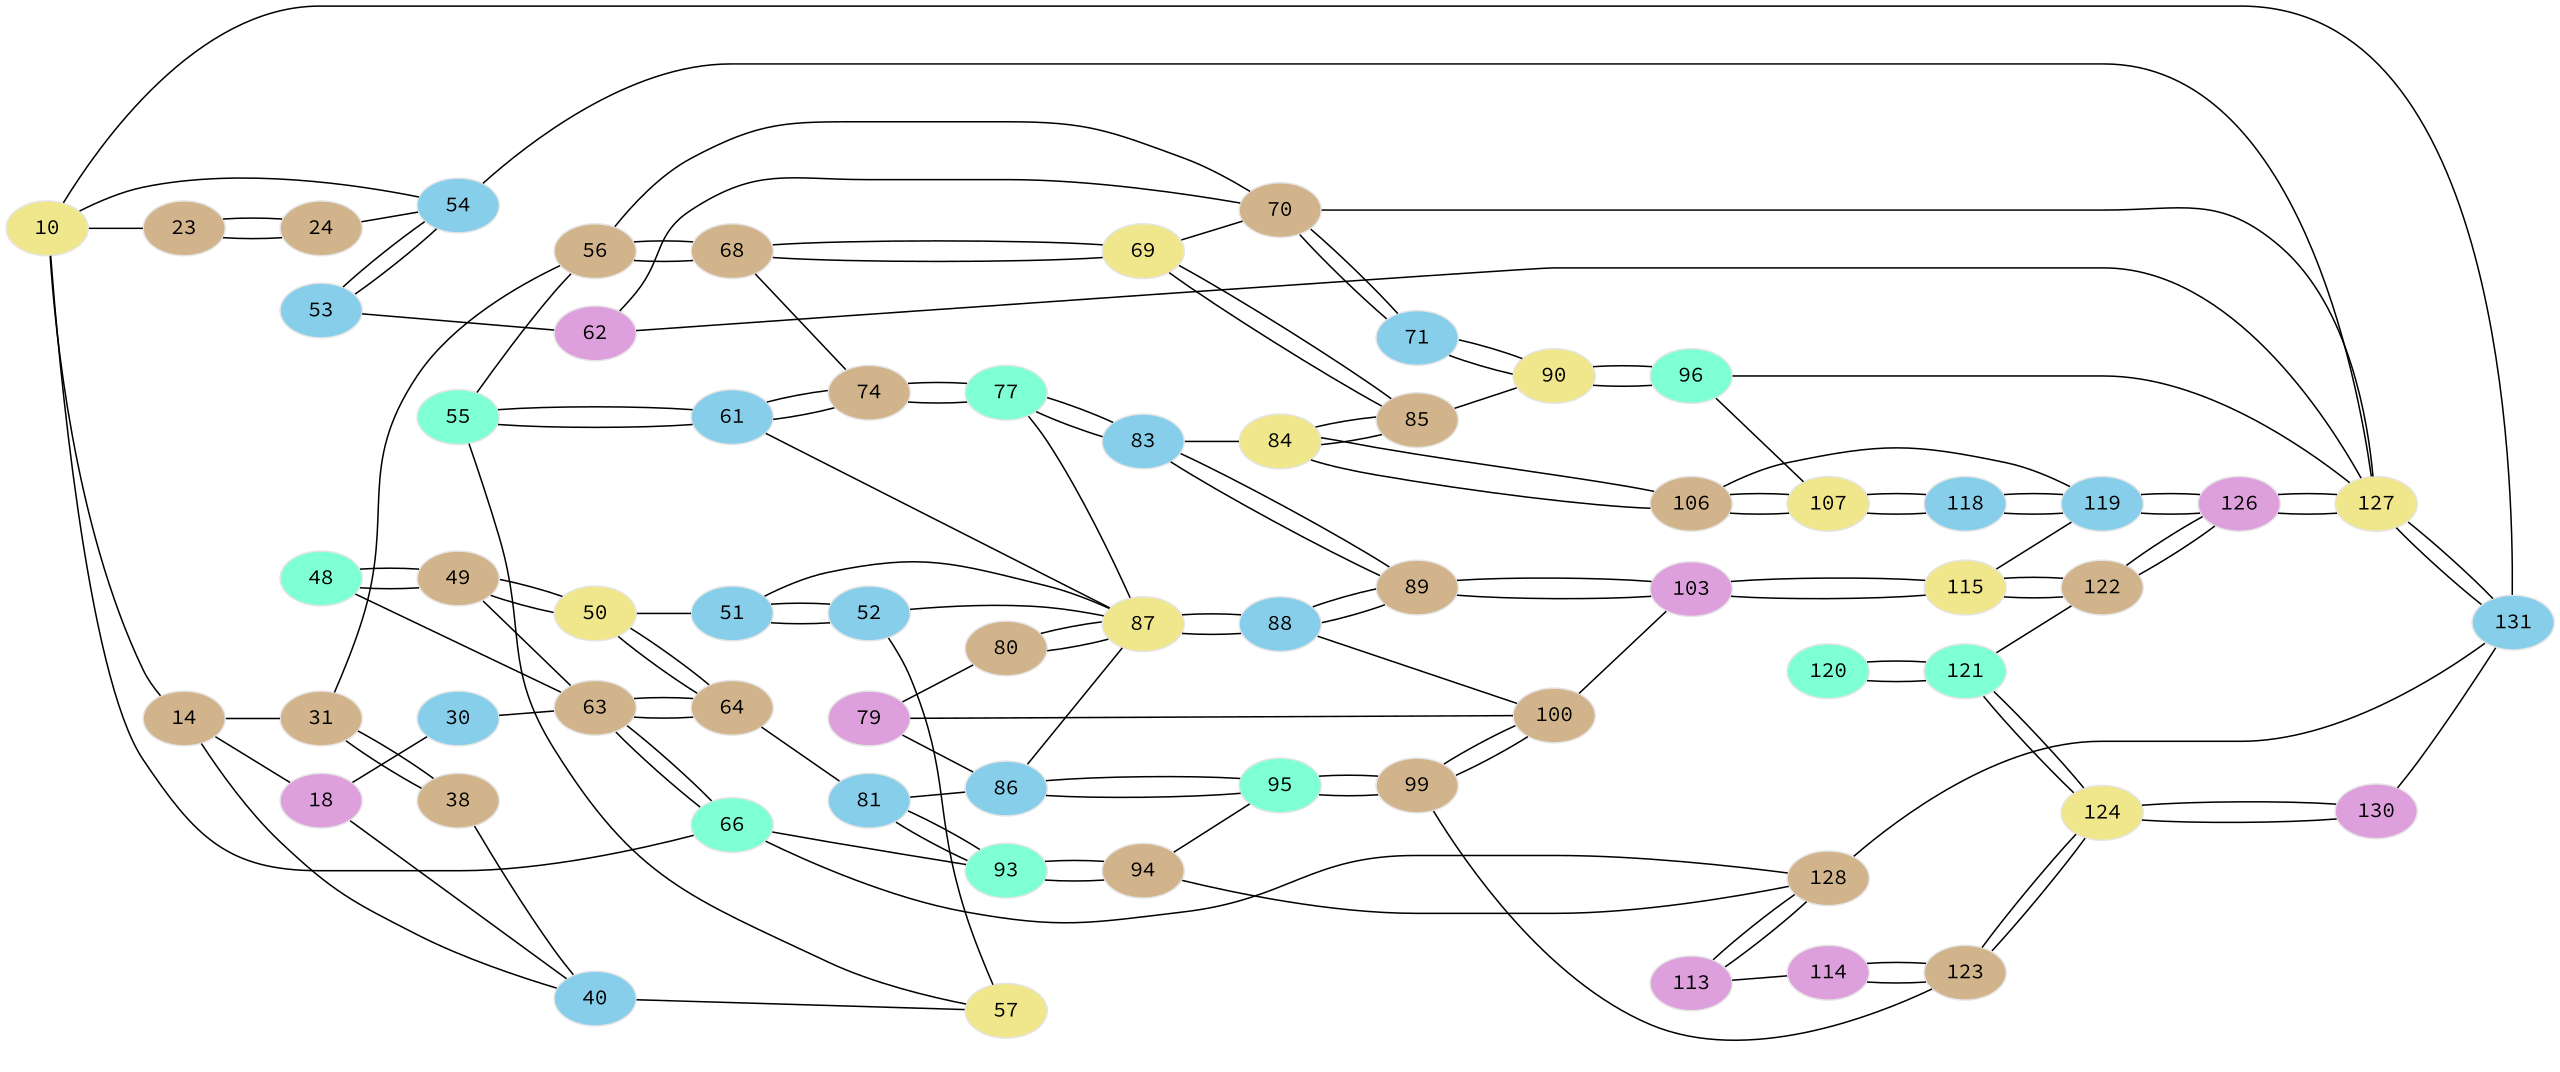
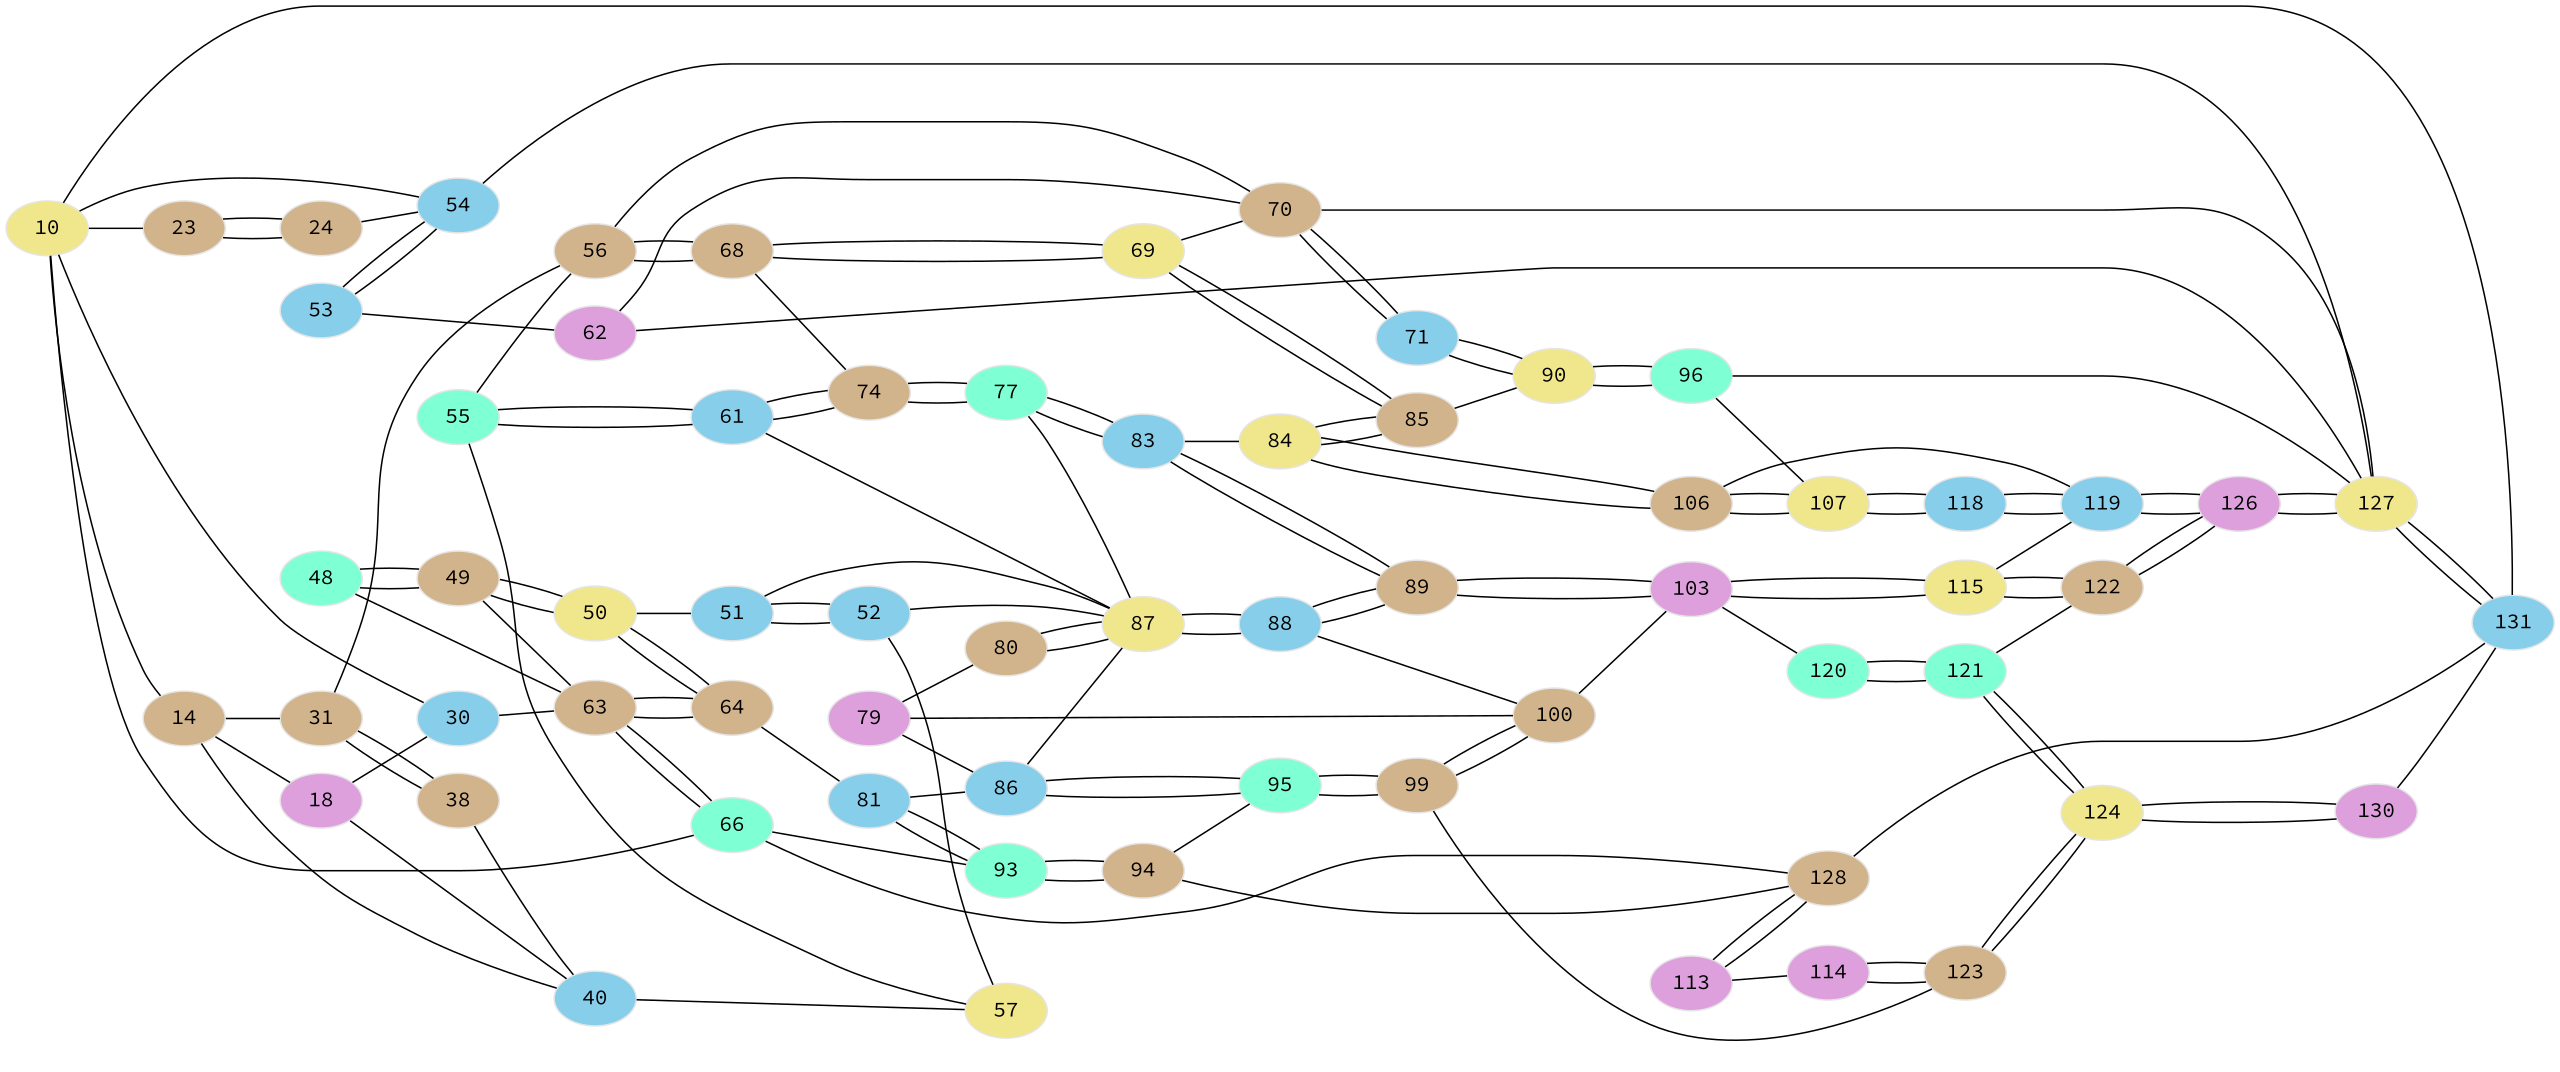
edge "10" -- "30": added
edge "103" -- "120": added
